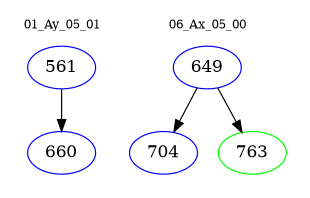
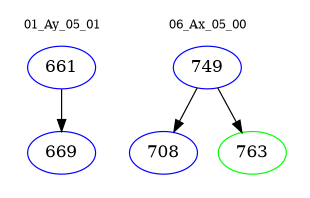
node "561": label "561" -> "661"
node "649": label "649" -> "749"
node "660": label "660" -> "669"
node "704": label "704" -> "708"
